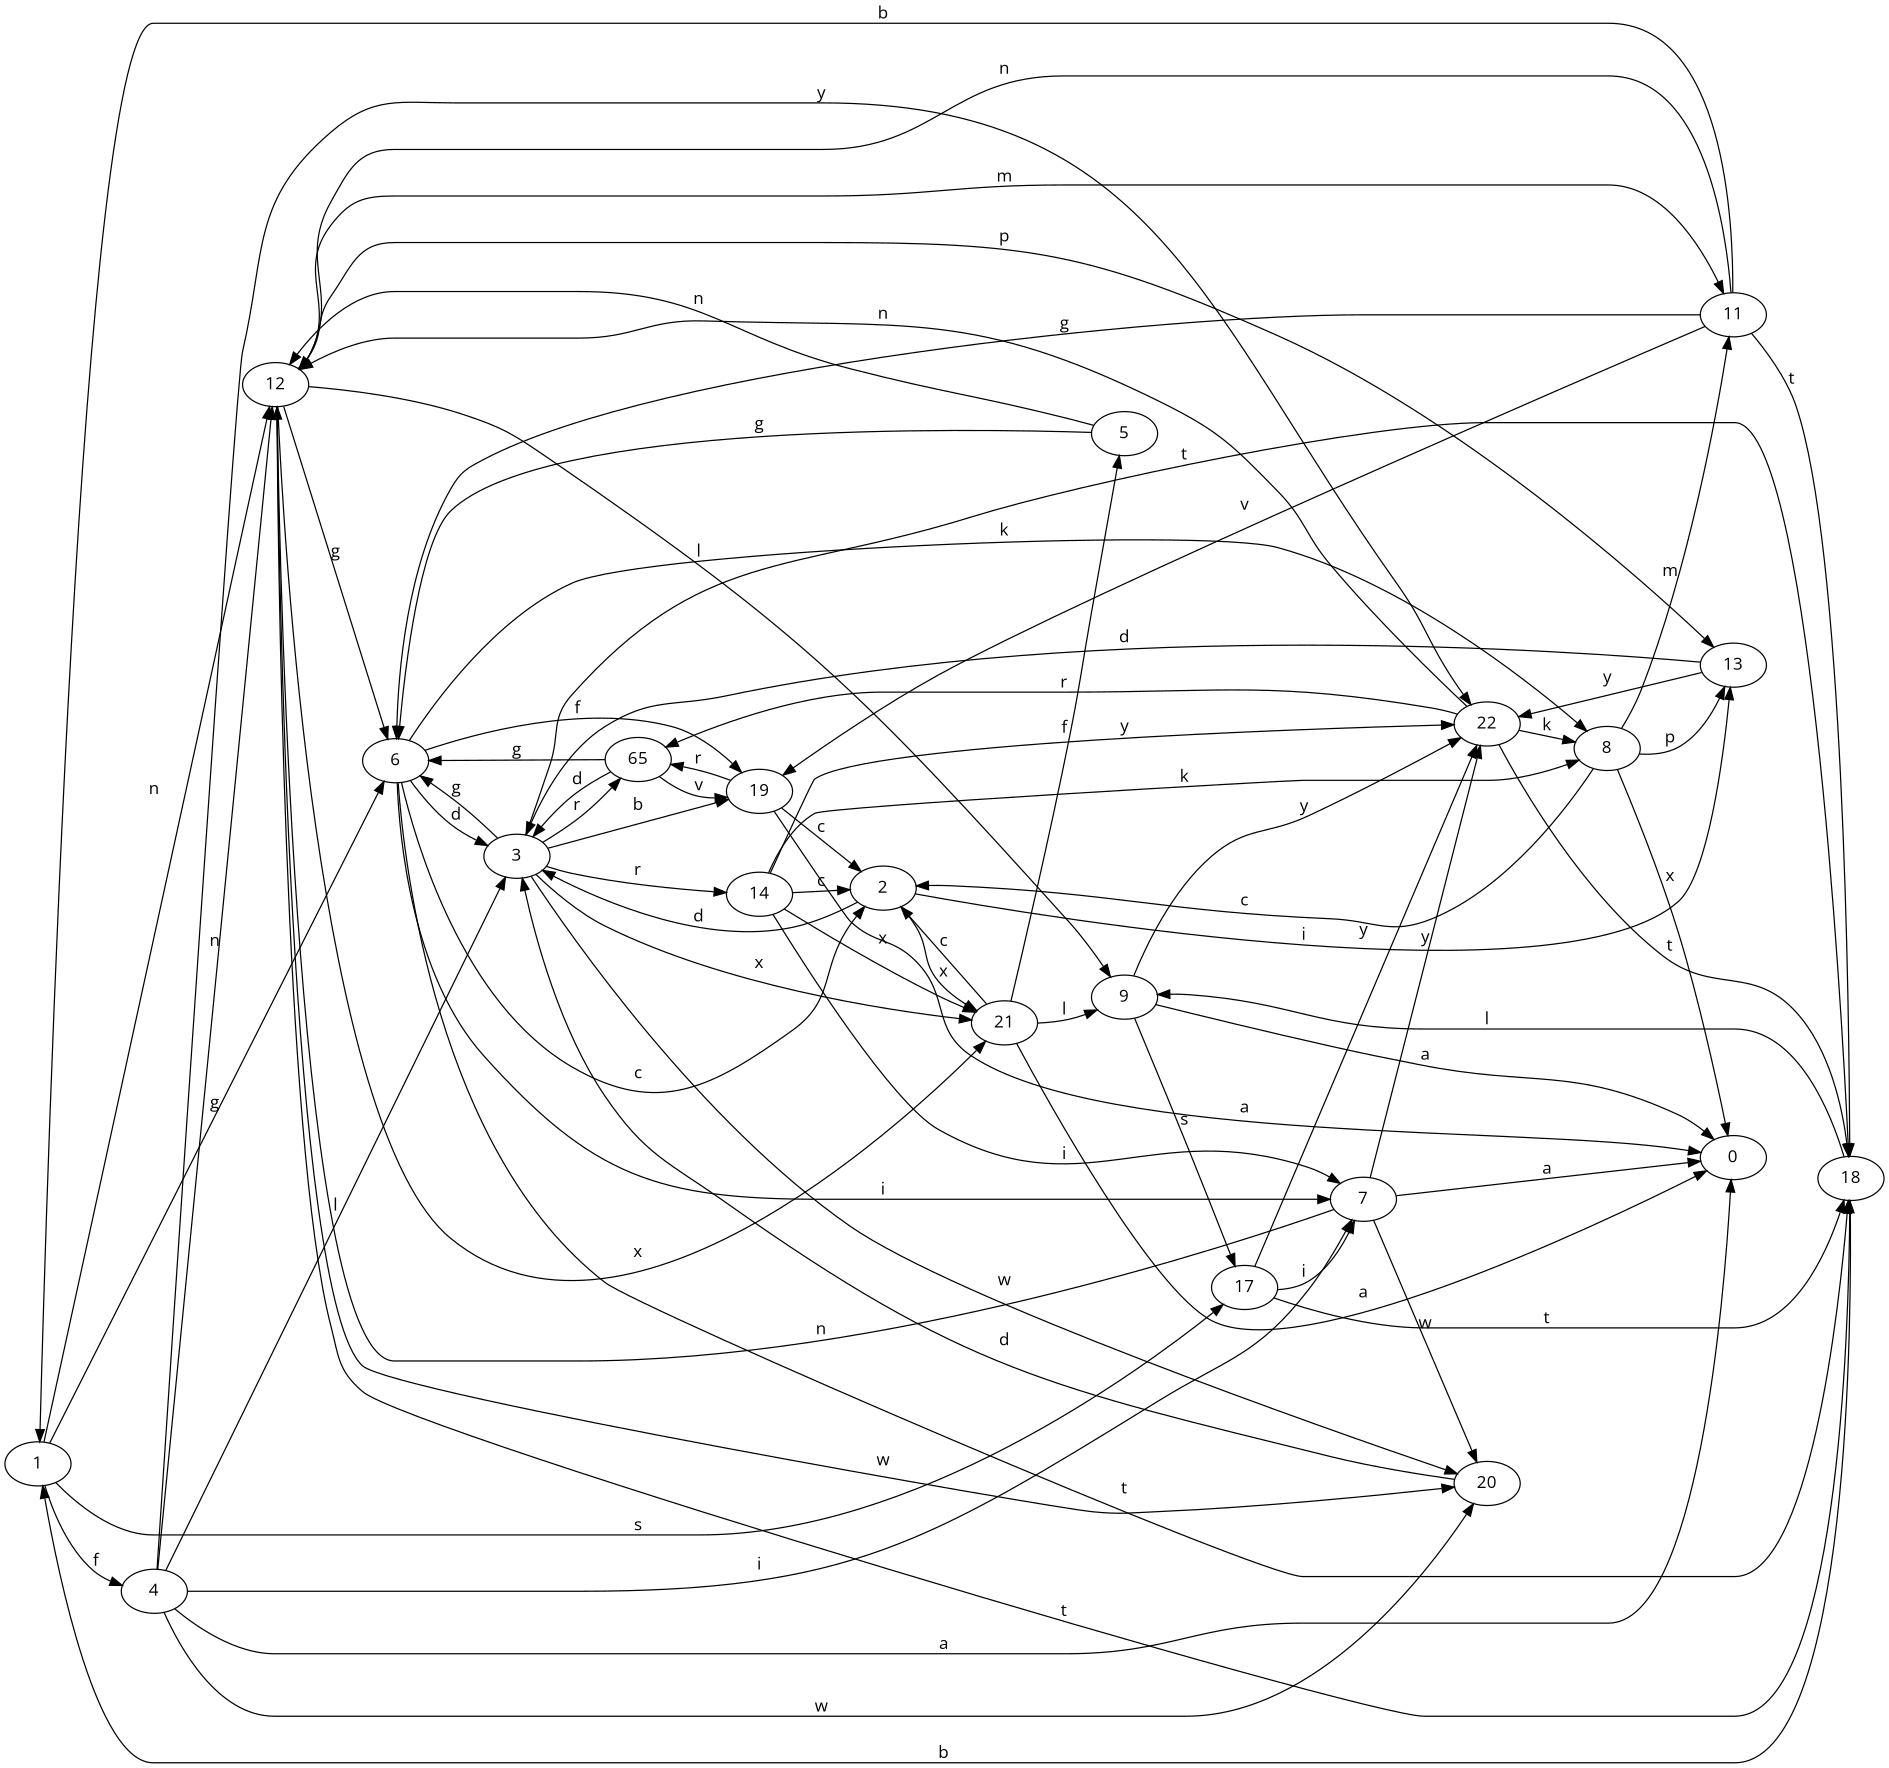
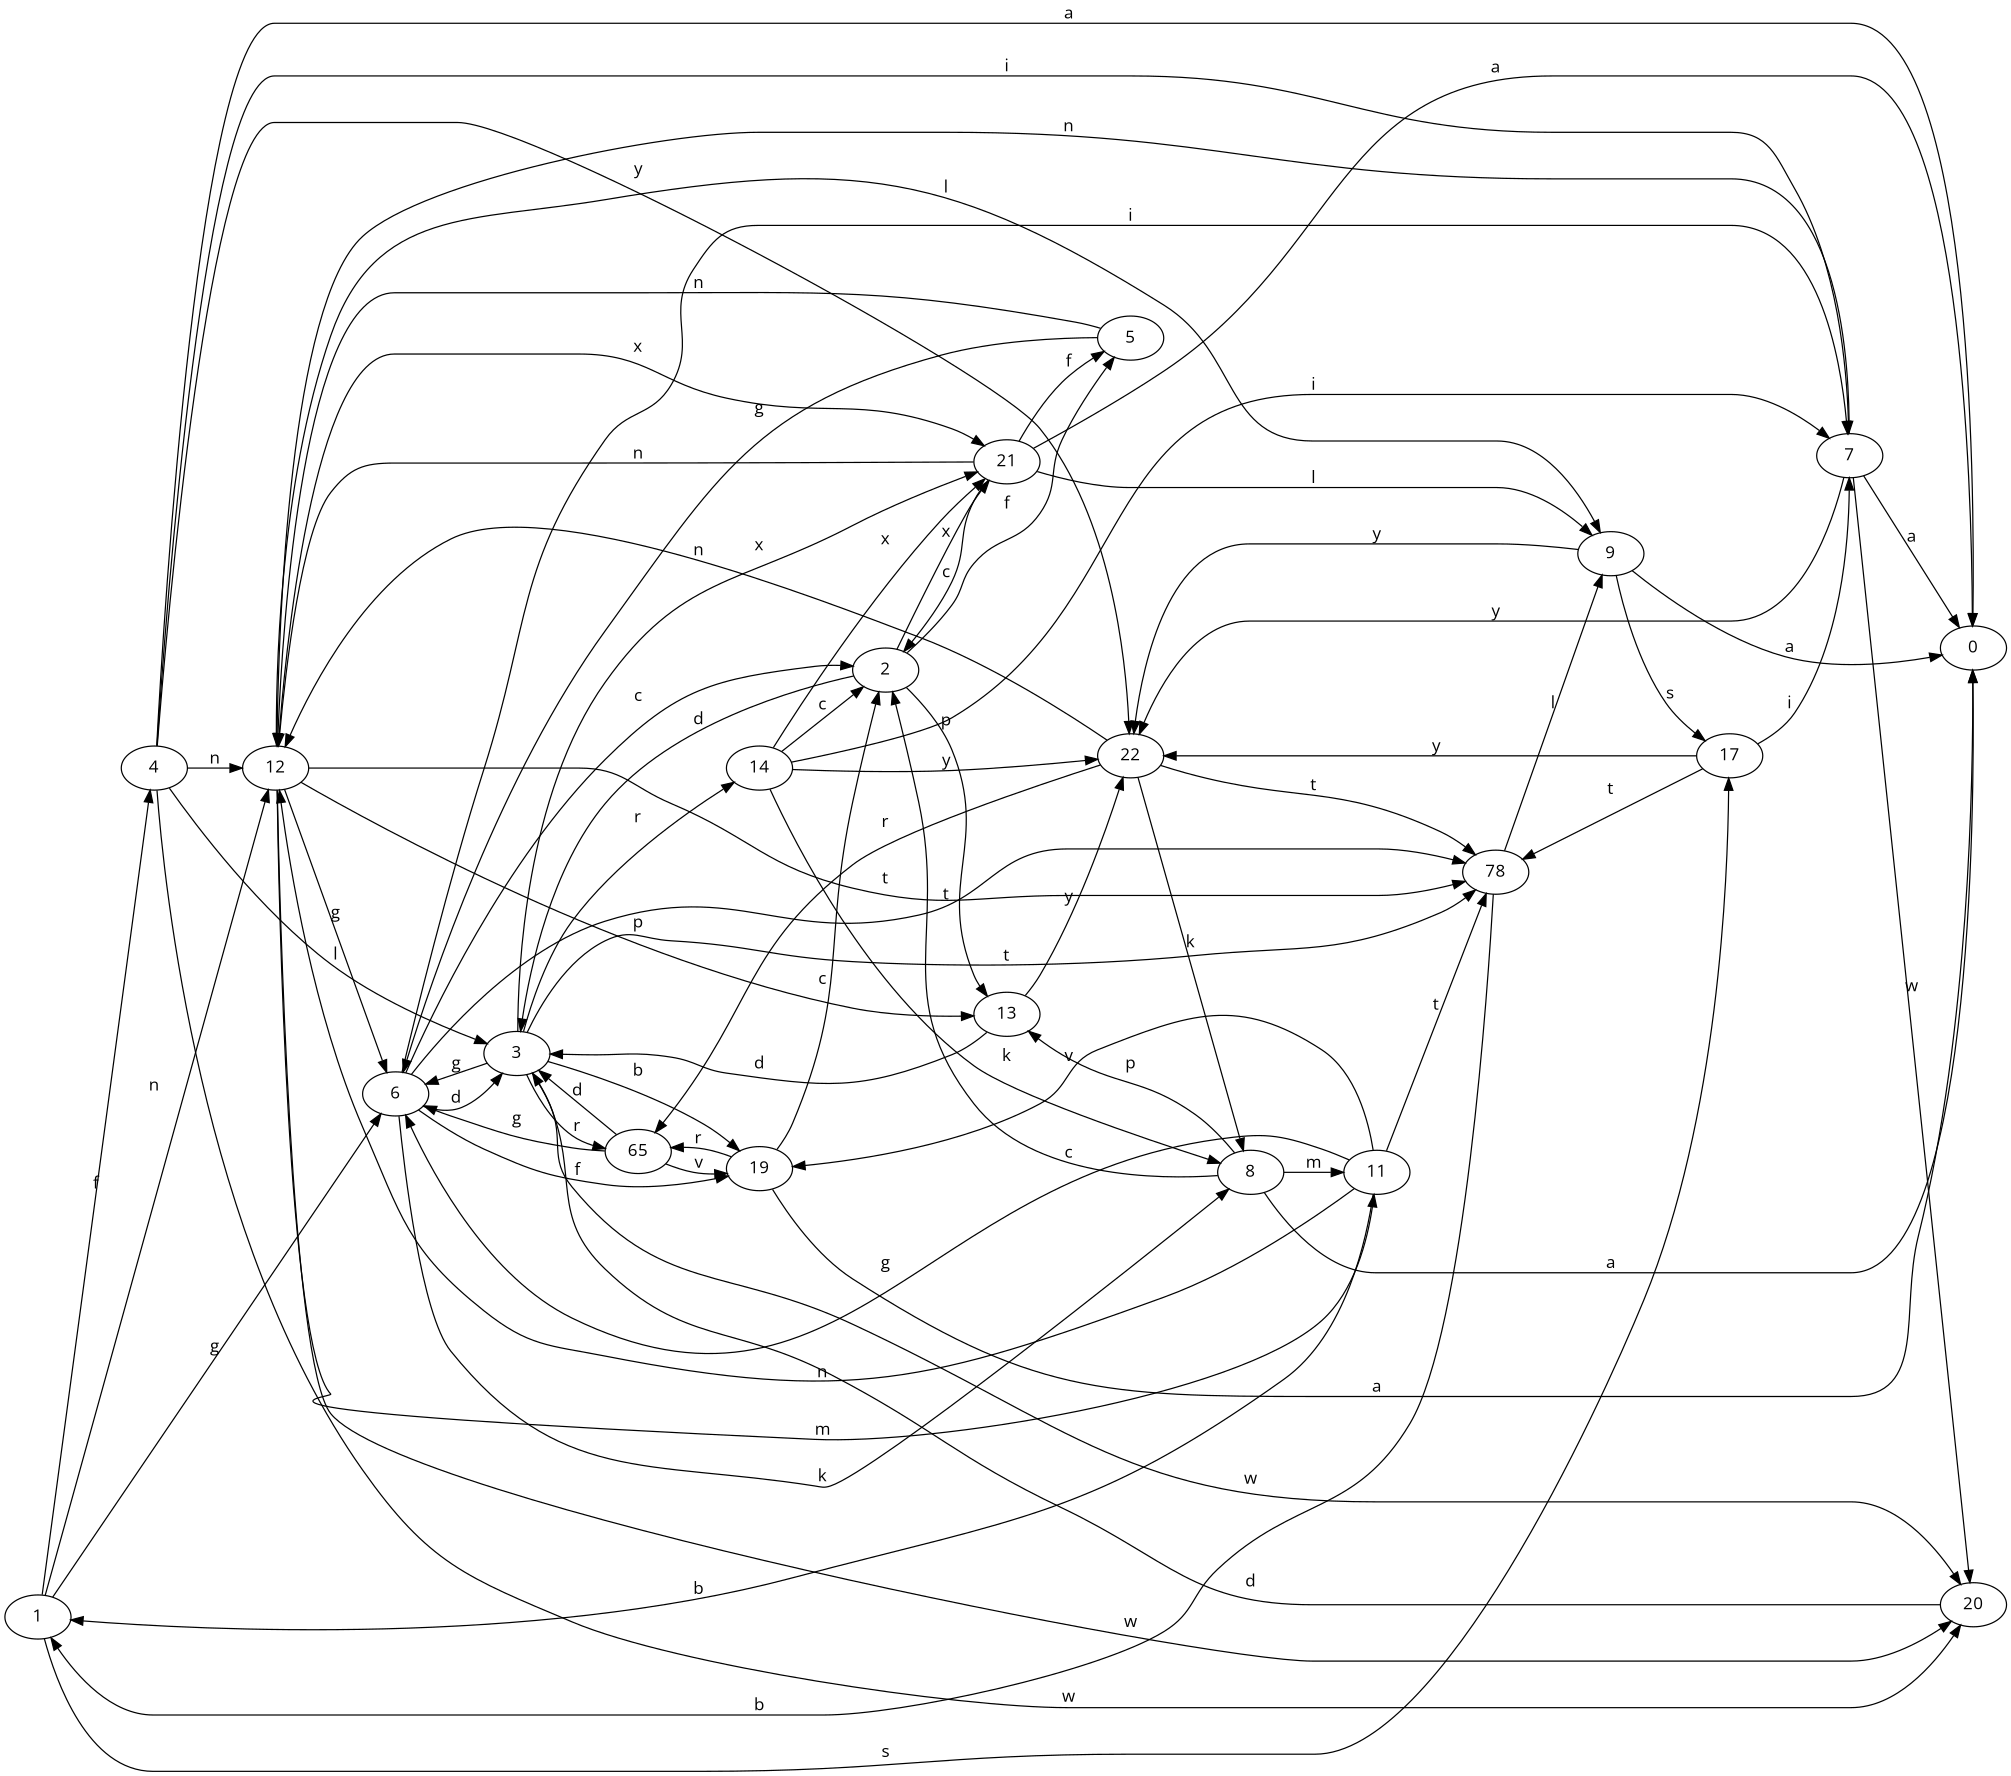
edge "21" -> "12": added, label "n"
edge "2" -> "5": added, label "f"
edge "8" -> "0": label "x" -> "a"
edge "2" -> "13": label "i" -> "p"
node "18": label "18" -> "78"
